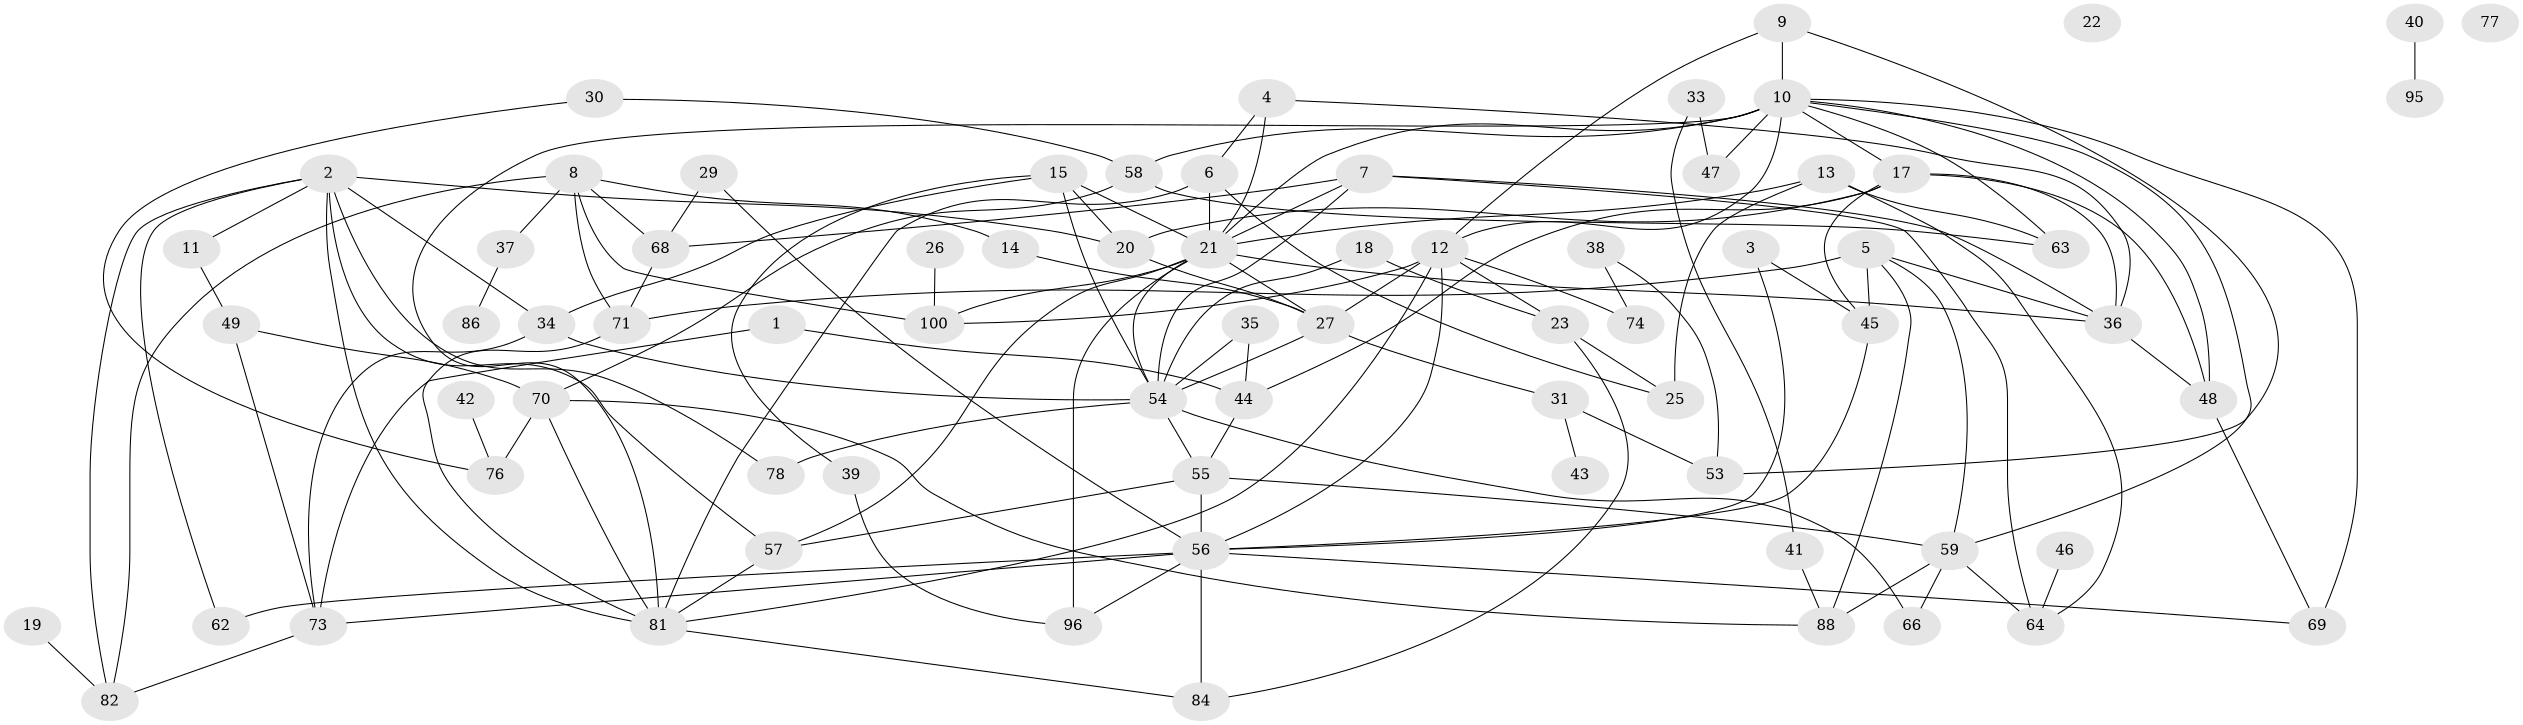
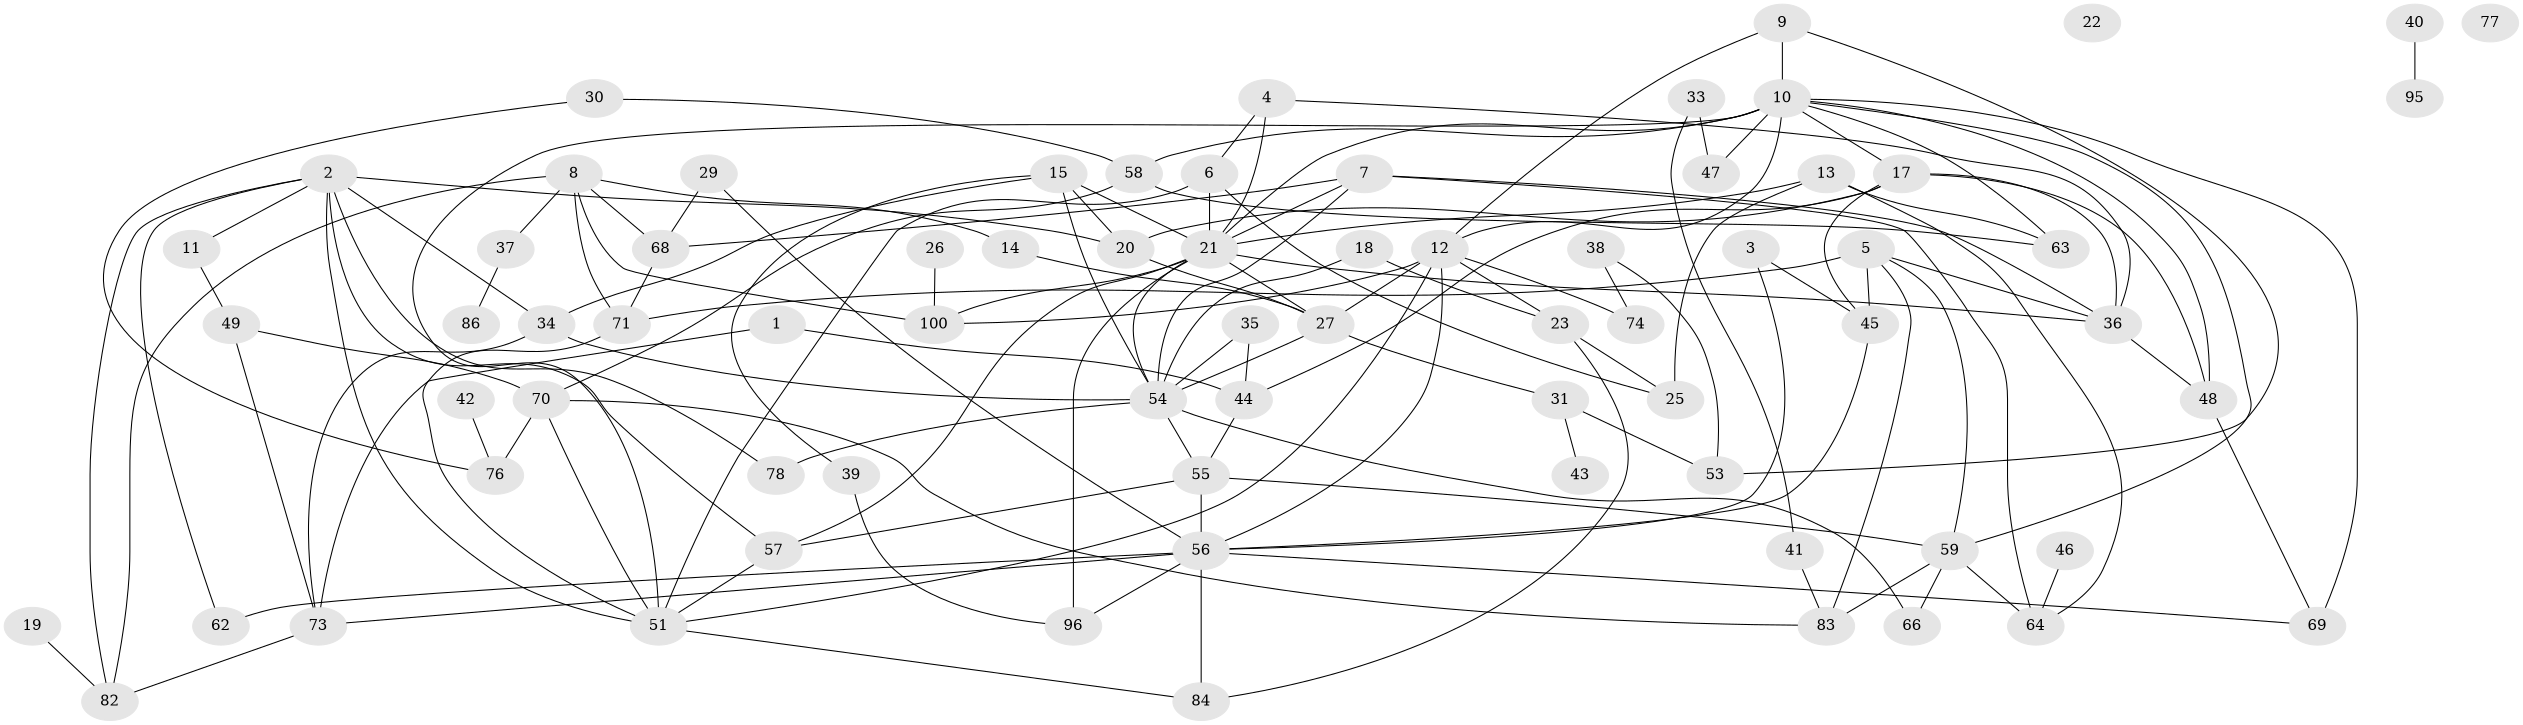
node "81": label "81" -> "51"
node "88": label "88" -> "83"
